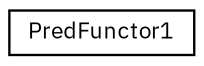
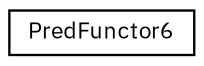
node "PredFunctor1": label "PredFunctor1" -> "PredFunctor6"
